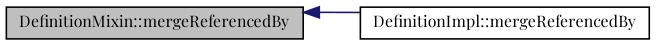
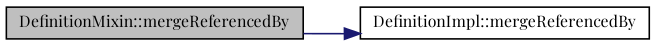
edge "DefinitionImpl::mergeReferencedBy" -> "DefinitionMixin::mergeReferencedBy": reversed
